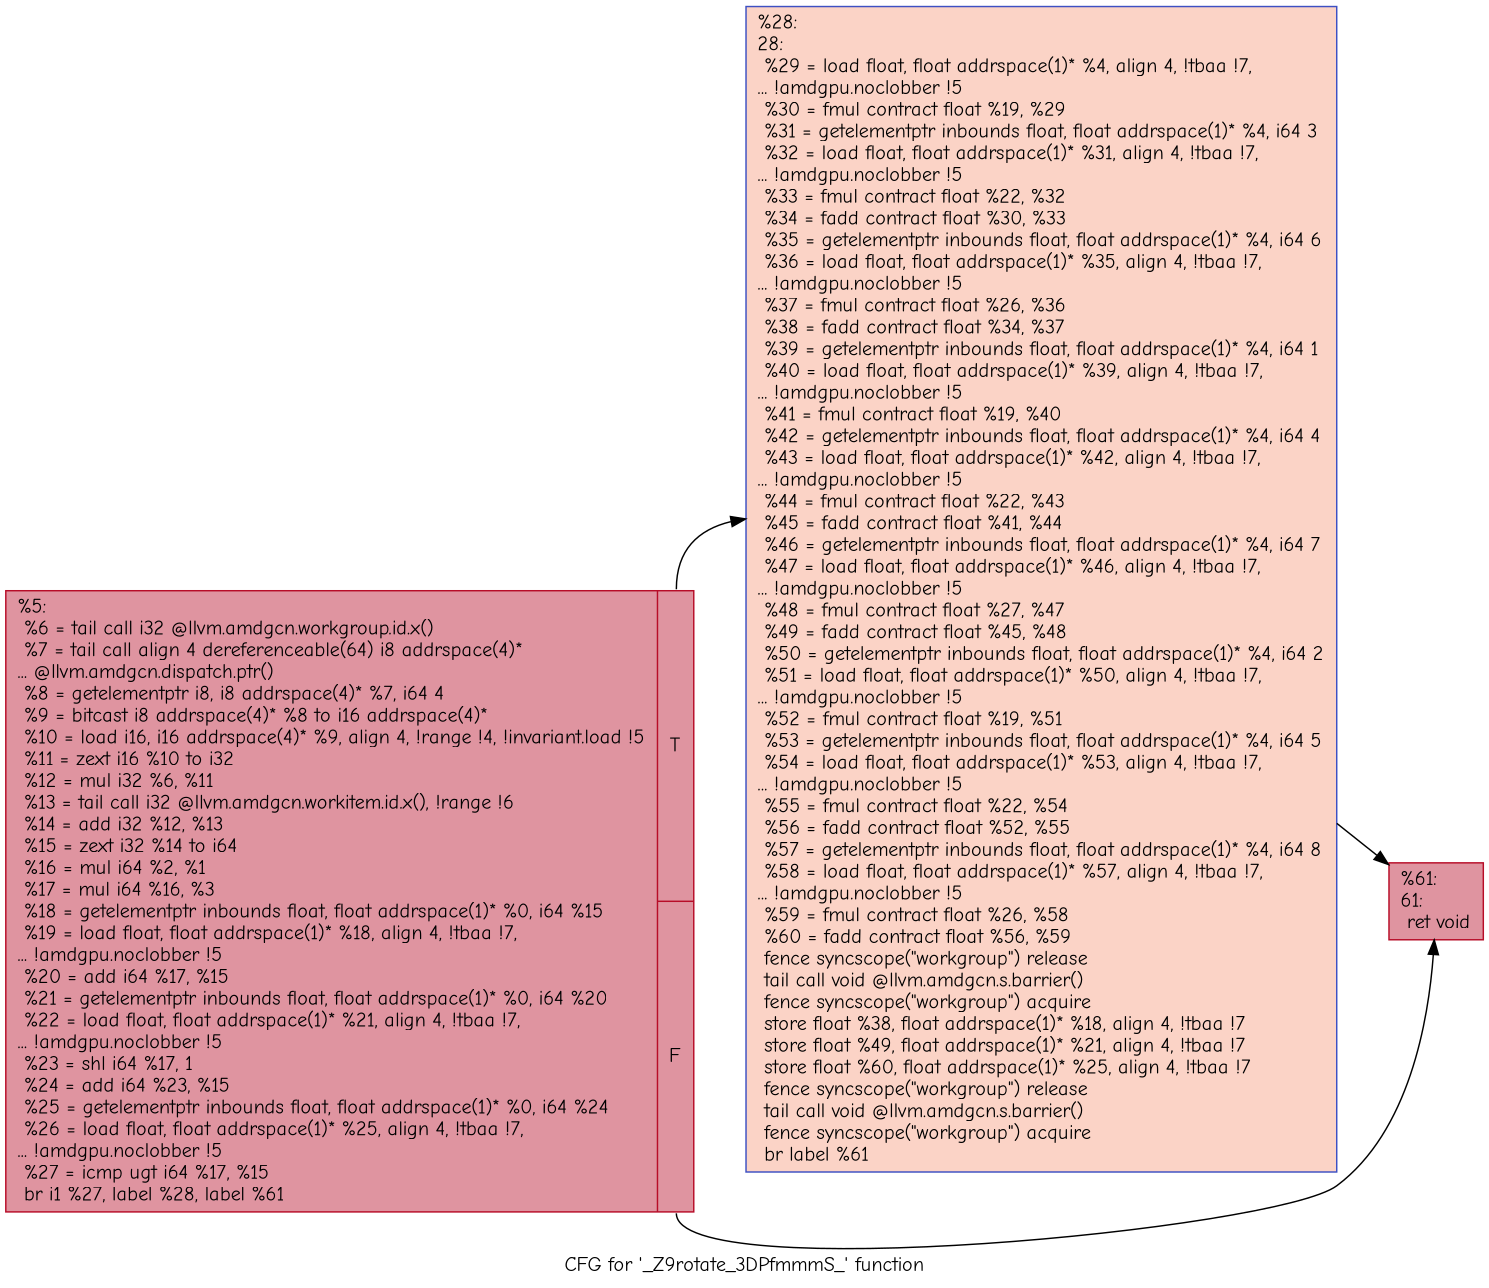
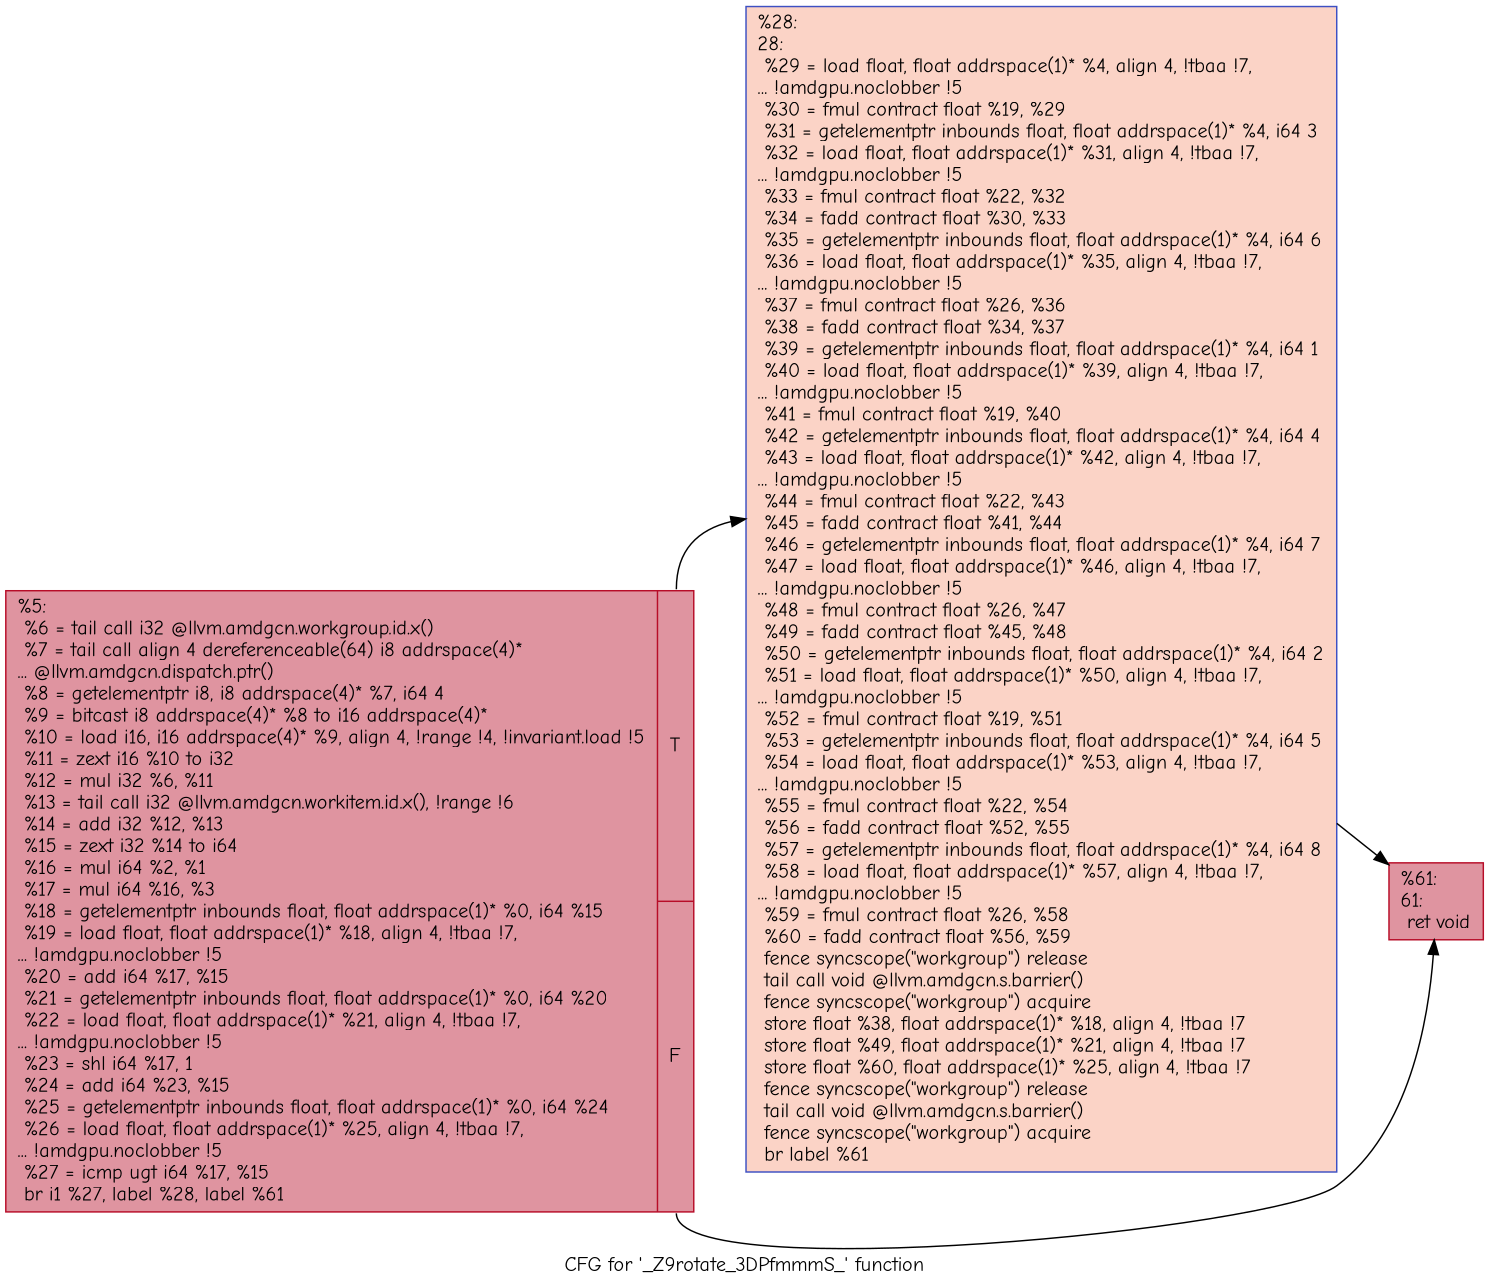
node "%28:": text "%48 = fmul contract float %27, %47" -> "%48 = fmul contract float %26, %47"
